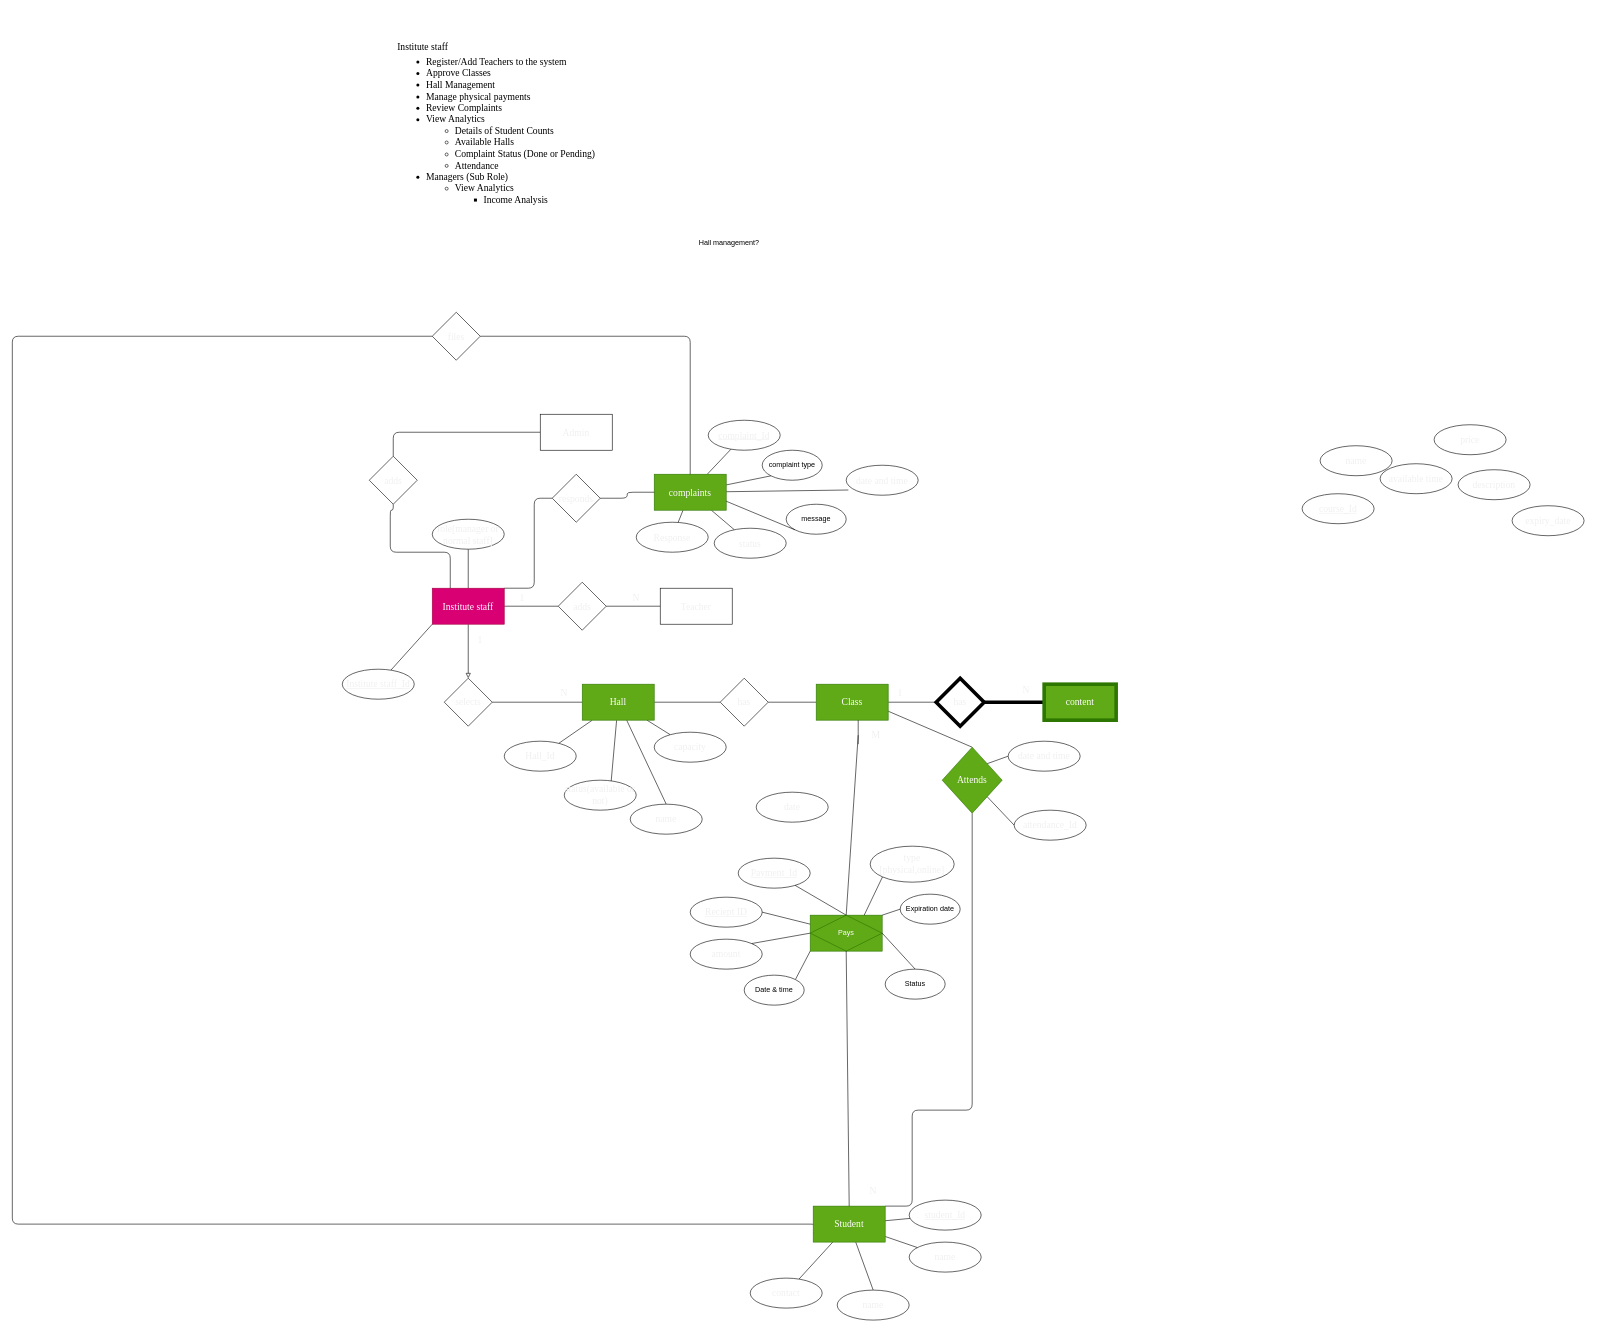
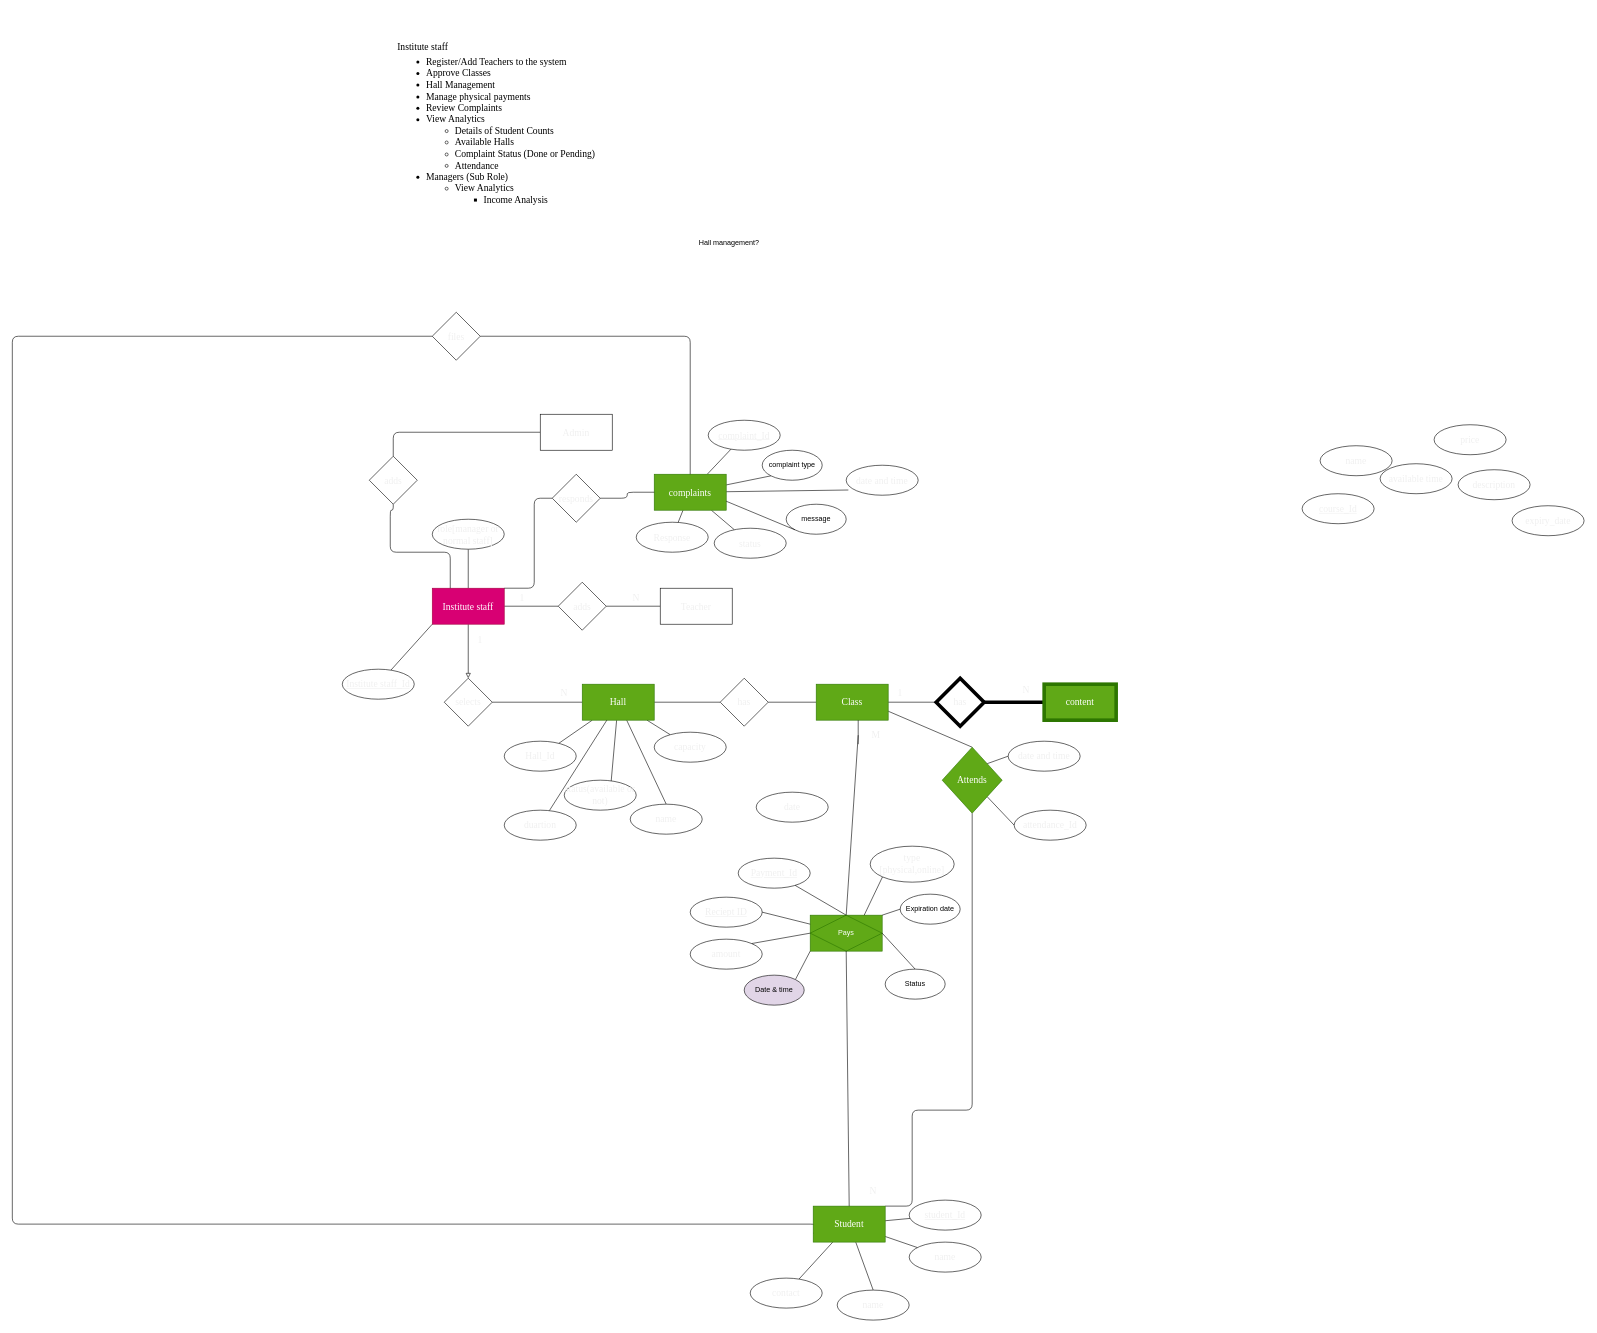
edge "Hall" -- "duartion": added
node "duartion": added
node "Date & time": fillcolor #ffffff -> #e1d5e7
